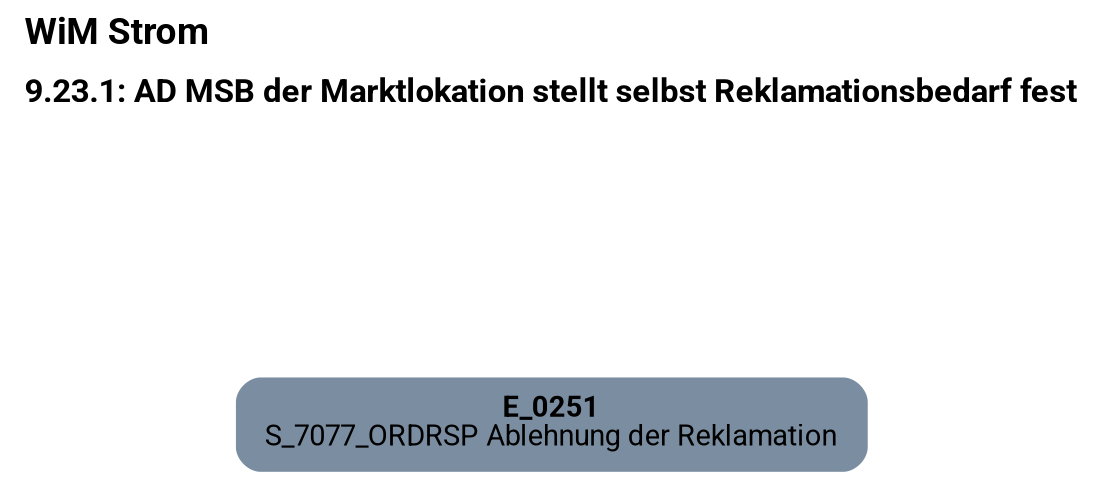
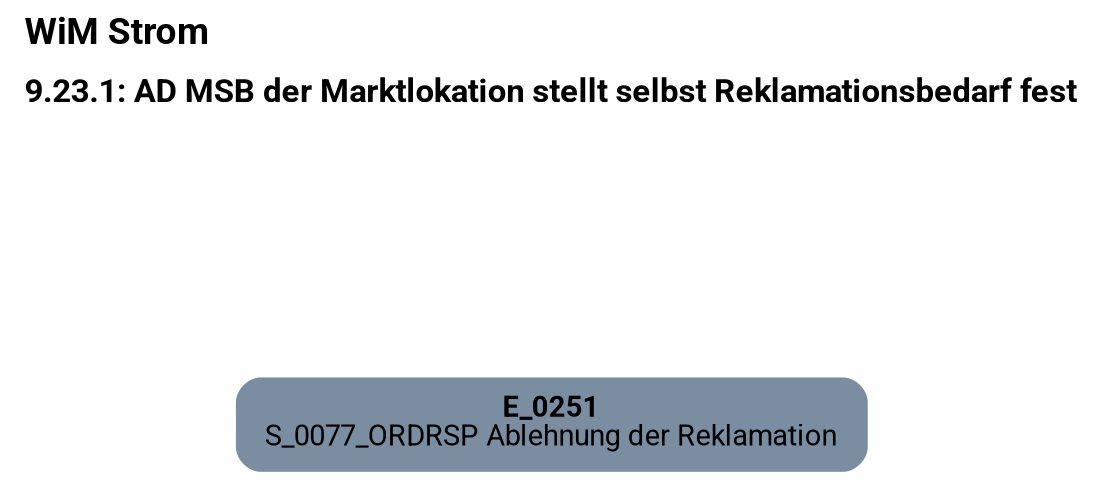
node "E_0251": text "S_7077_ORDRSP Ablehnung der Reklamation" -> "S_0077_ORDRSP Ablehnung der Reklamation"
